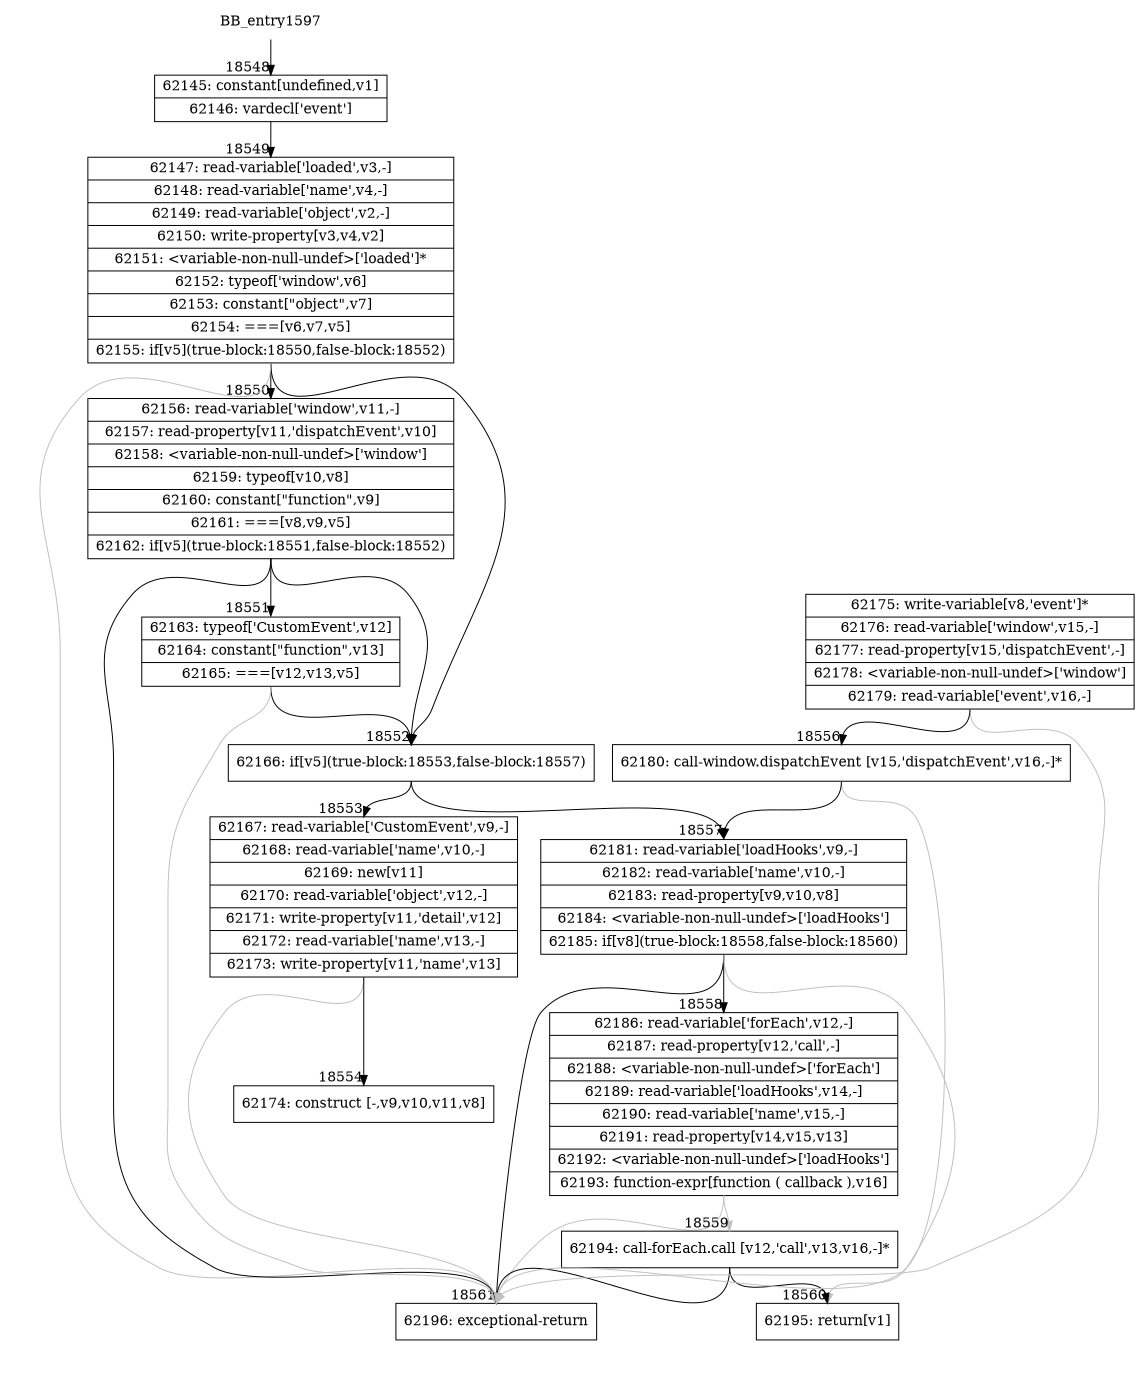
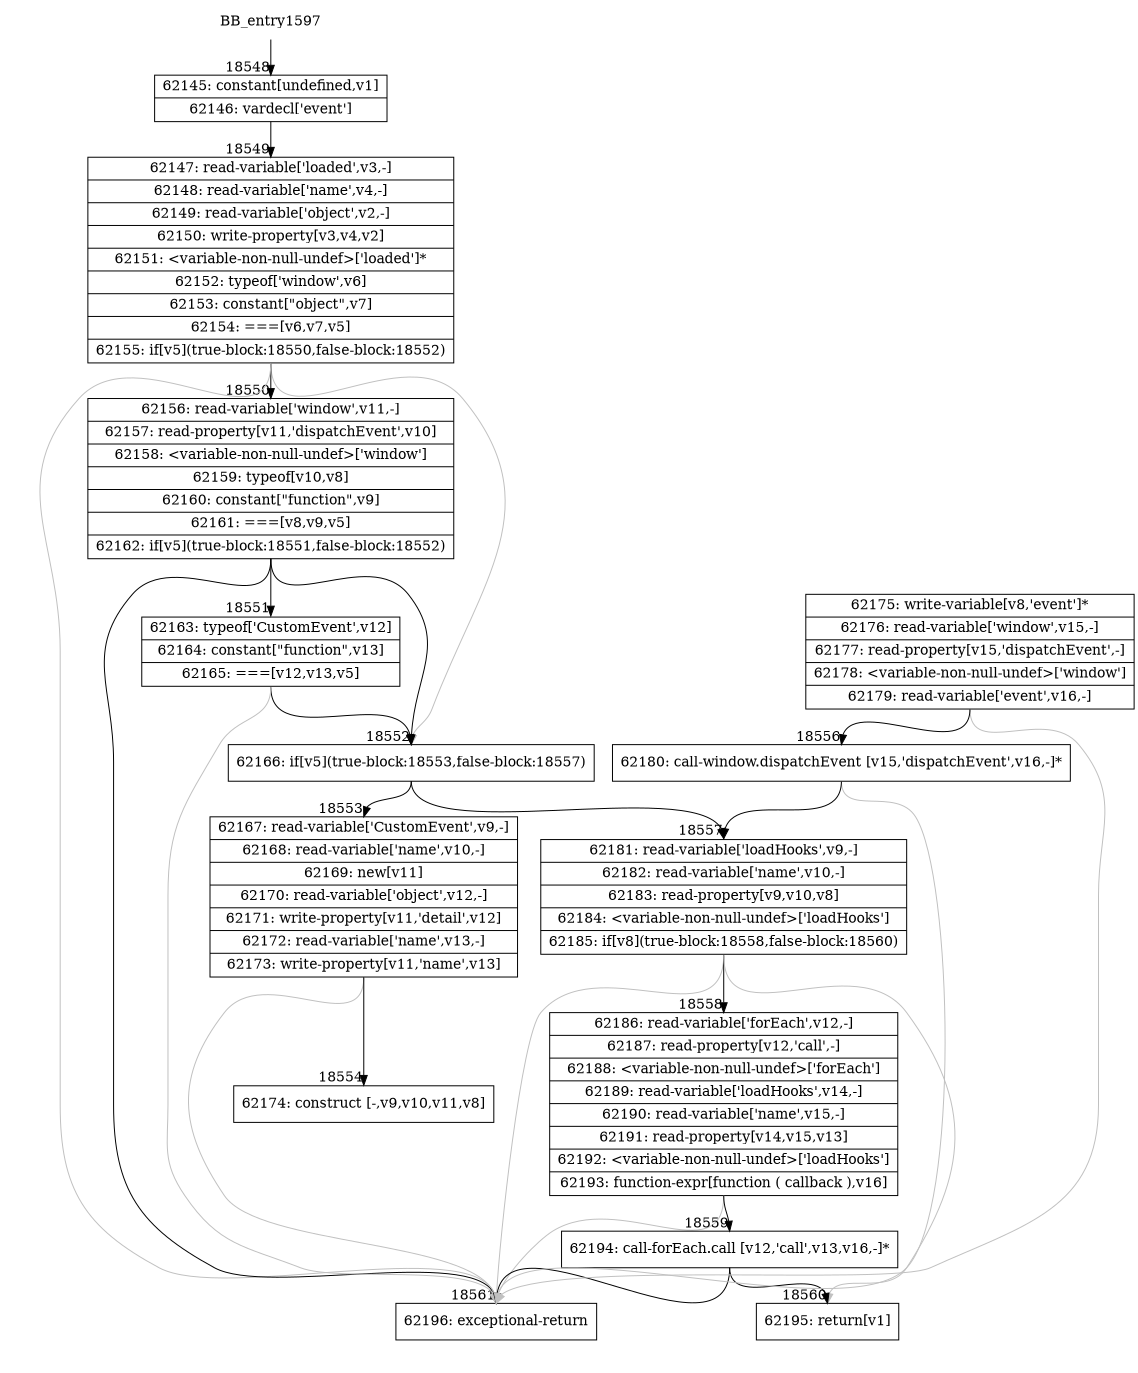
edge "62147: read-variable['loaded',v3,-]" -> "62166: if[v5](true-block:18553,false-block:18557)": color black -> gray
edge "62181: read-variable['loadHooks',v9,-]" -> "62196: exceptional-return": color black -> gray
edge "62186: read-variable['forEach',v12,-]" -> "62194: call-forEach.call [v12,'call',v13,v16,-]*": color gray -> black
